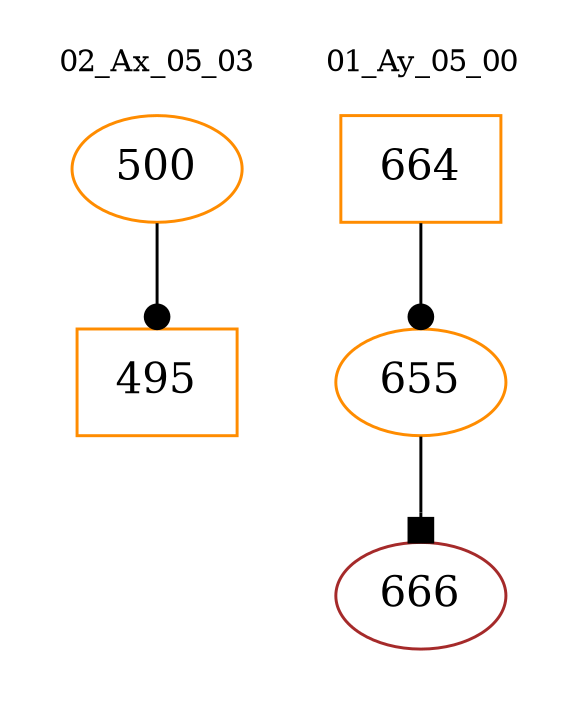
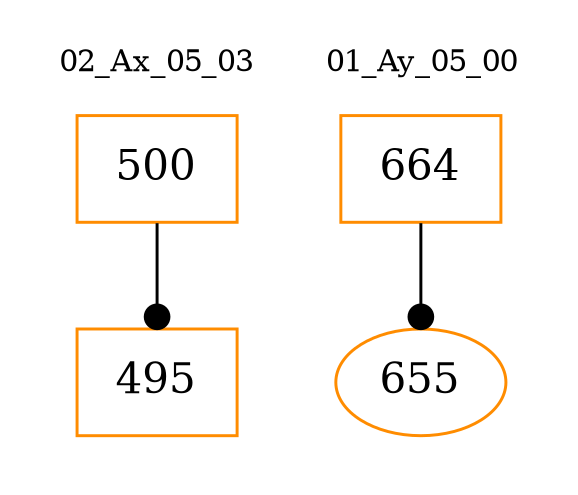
node "500": shape ellipse -> box
node "666": removed
